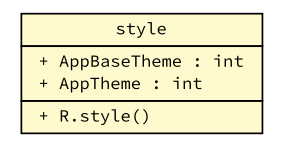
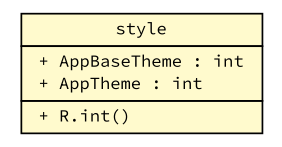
node "style": text "+ R.style()" -> "+ R.int()"
